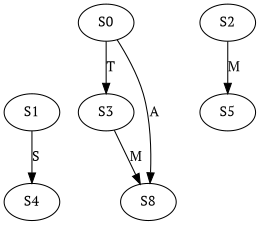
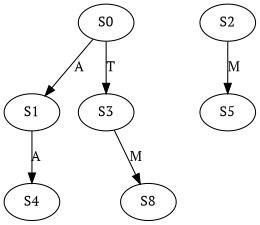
edge "S0" -> "S8": now "S0" -> "S1"
edge "S1" -> "S4": label "S" -> "A"
